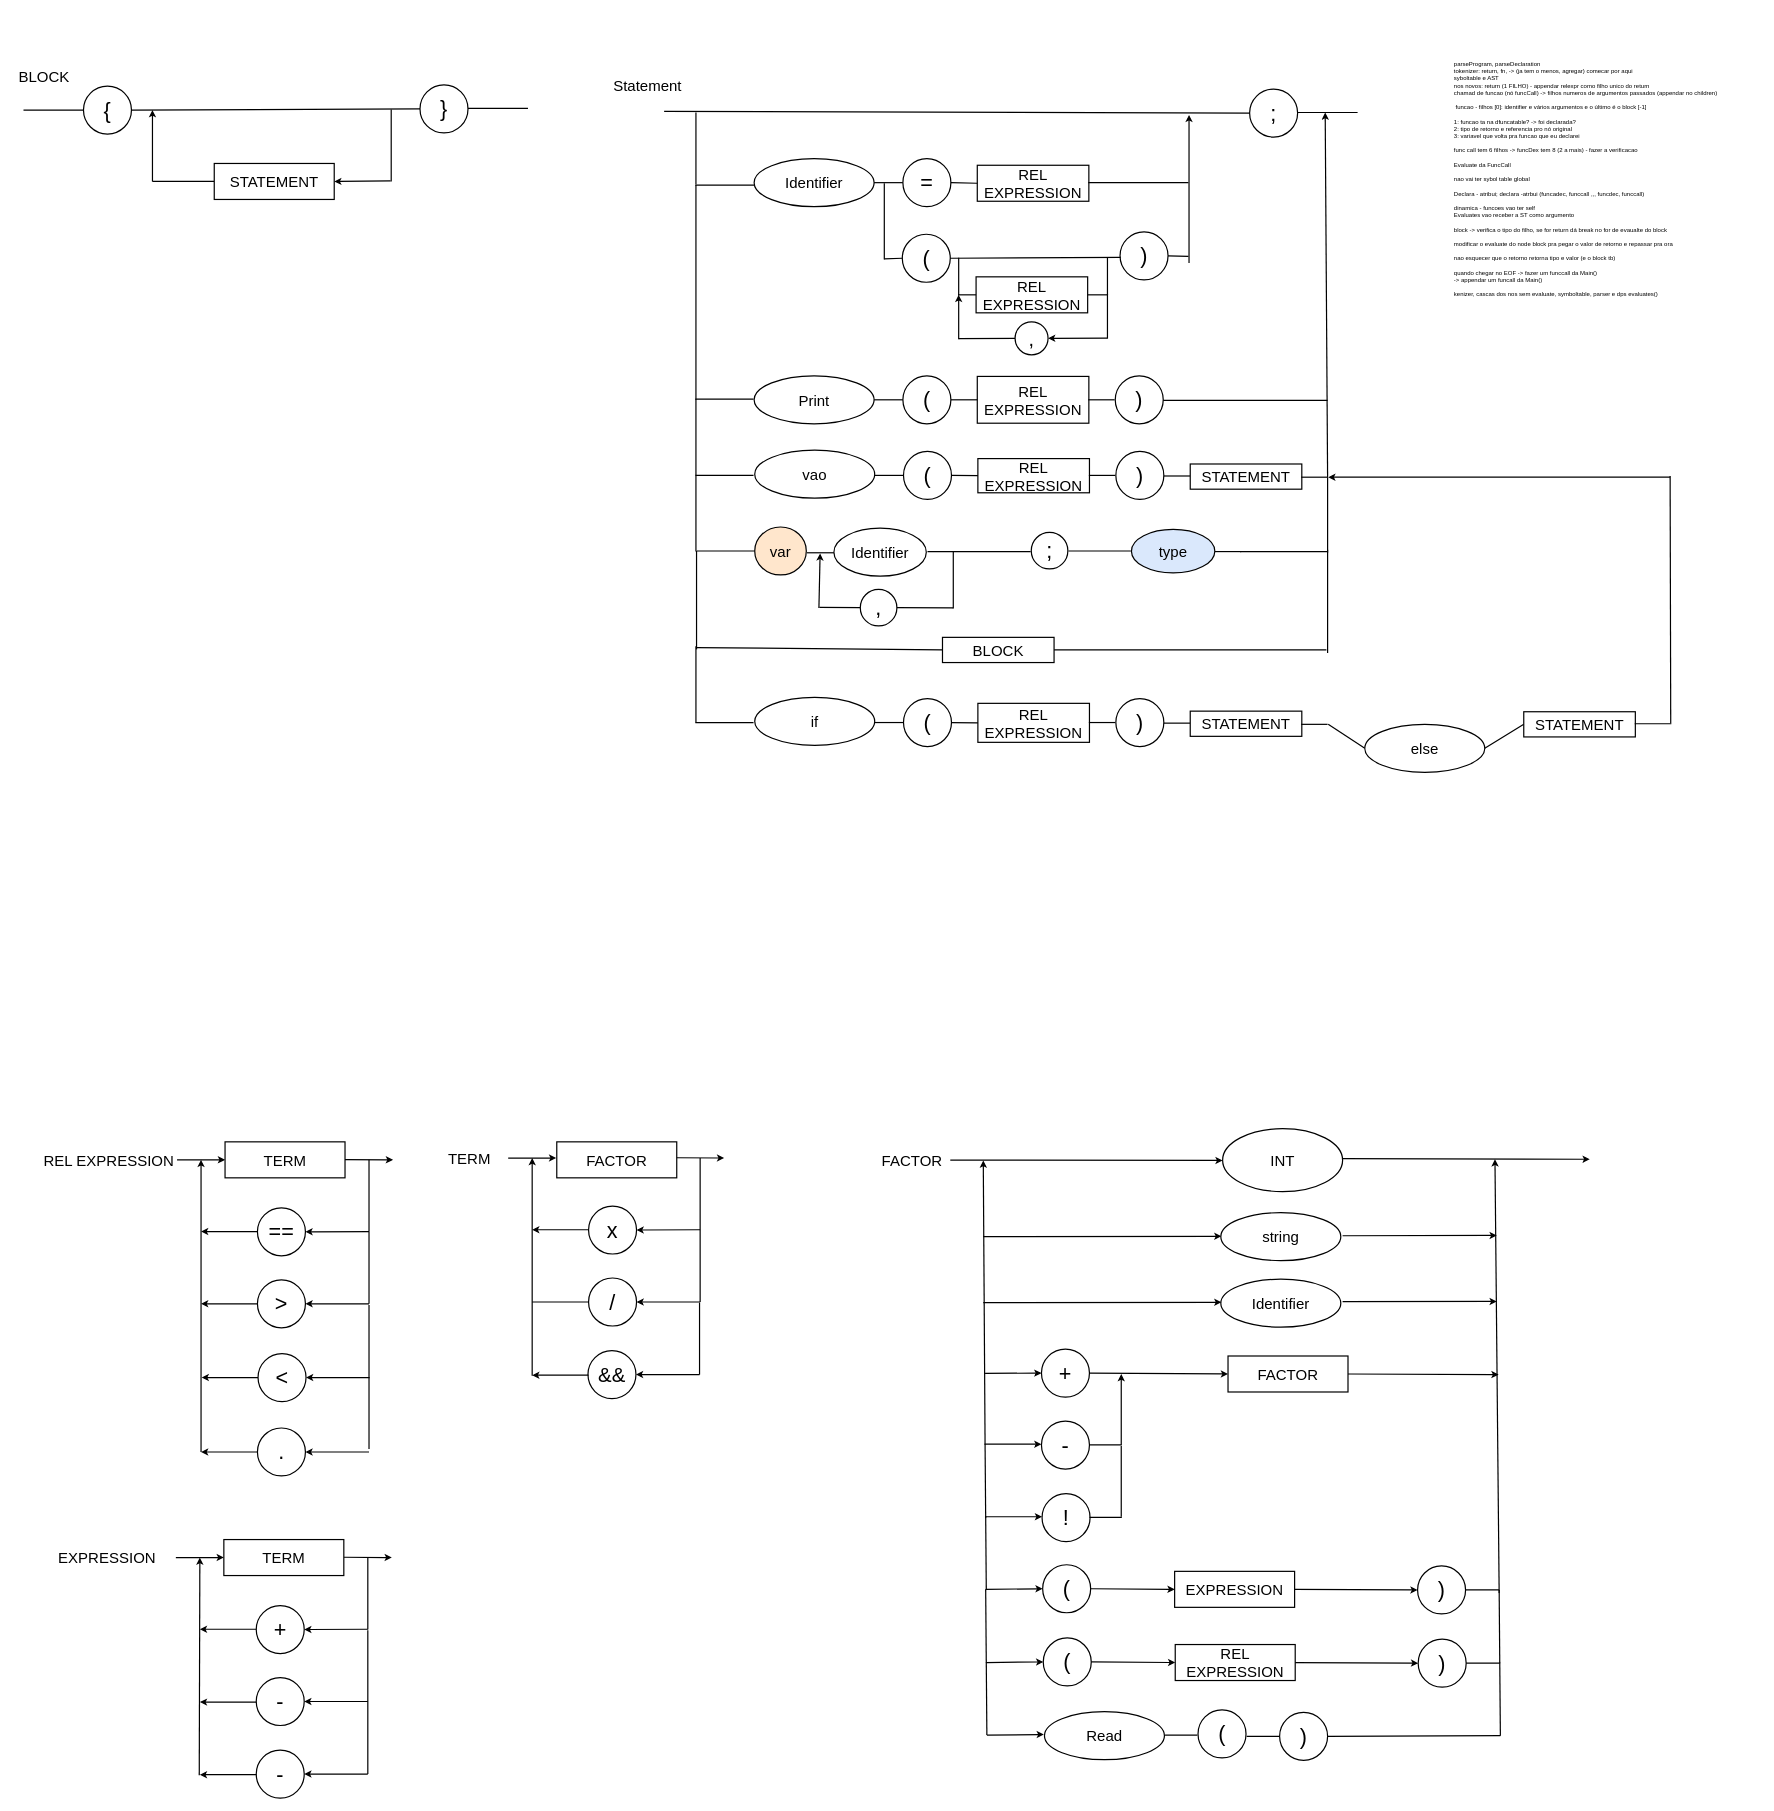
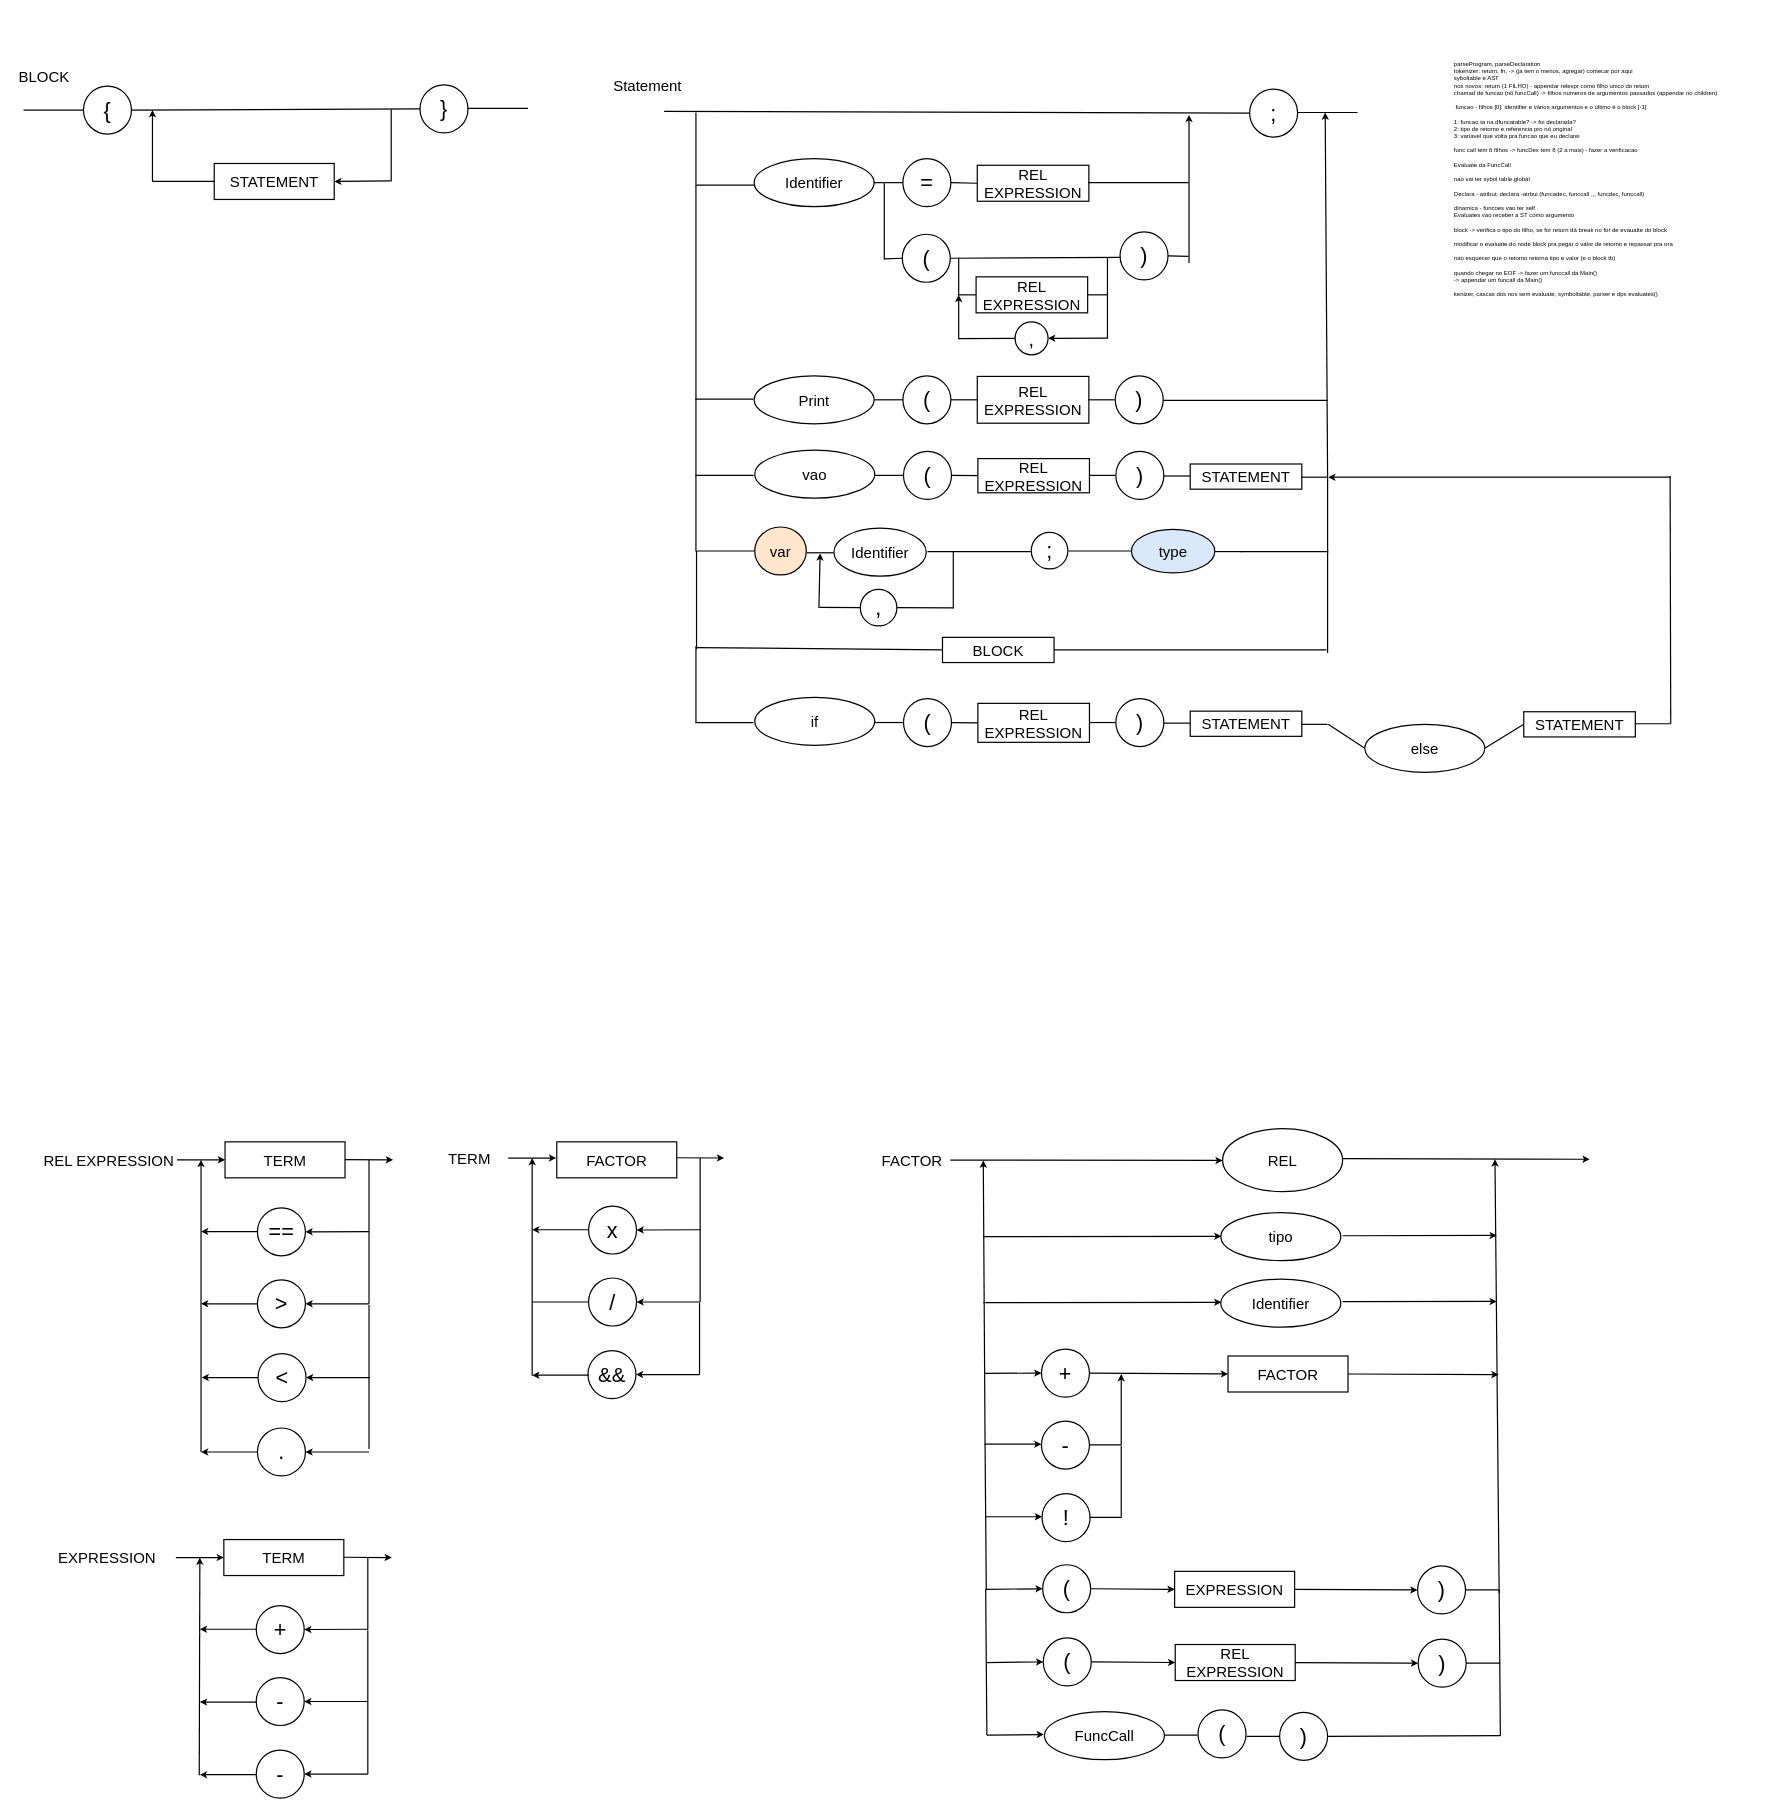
node "INT": label "INT" -> "REL"
node "string": label "string" -> "tipo"
node "Read": label "Read" -> "FuncCall"
